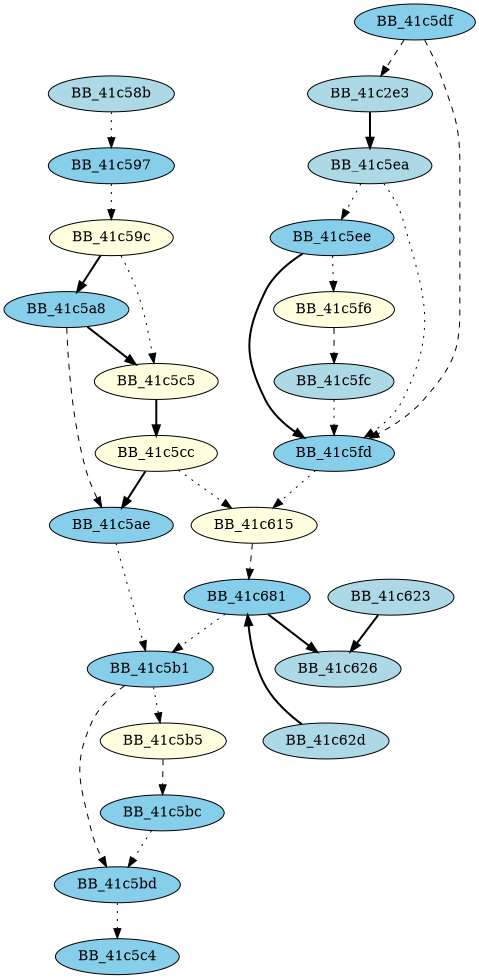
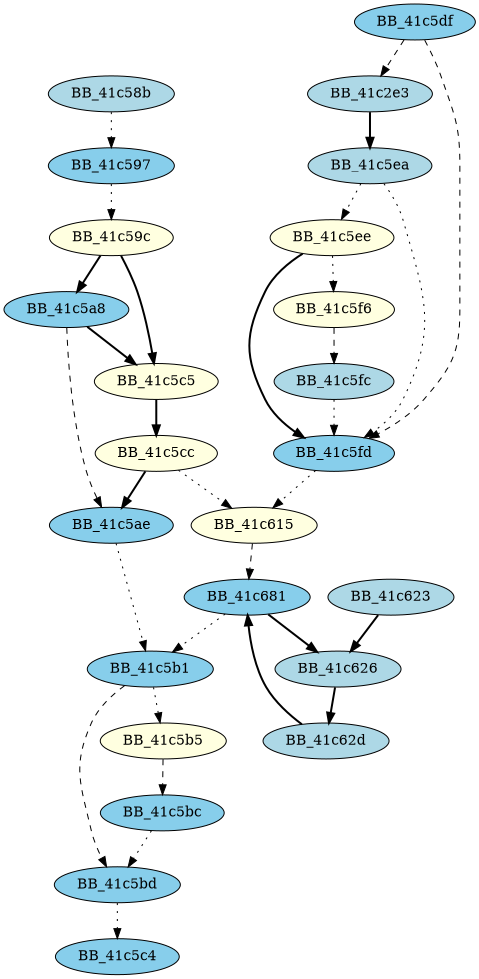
node "BB_41c5ee": fillcolor skyblue -> lightyellow
edge "BB_41c59c" -> "BB_41c5c5": style dotted -> bold
edge "BB_41c626" -> "BB_41c62d": added
